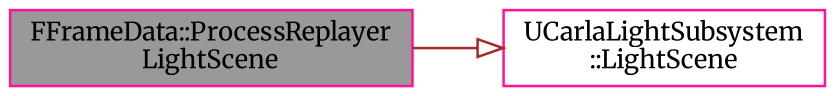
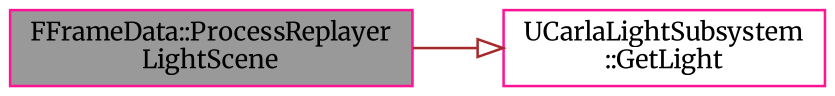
node "UCarlaLightSubsystem ::LightScene": label "UCarlaLightSubsystem ::LightScene" -> "UCarlaLightSubsystem ::GetLight"
